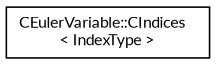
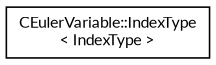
node "CEulerVariable::CIndices < IndexType >": label "CEulerVariable::CIndices < IndexType >" -> "CEulerVariable::IndexType < IndexType >"
